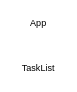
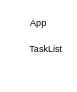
node "TaskList": moved (38, 68) -> (45, 49)
